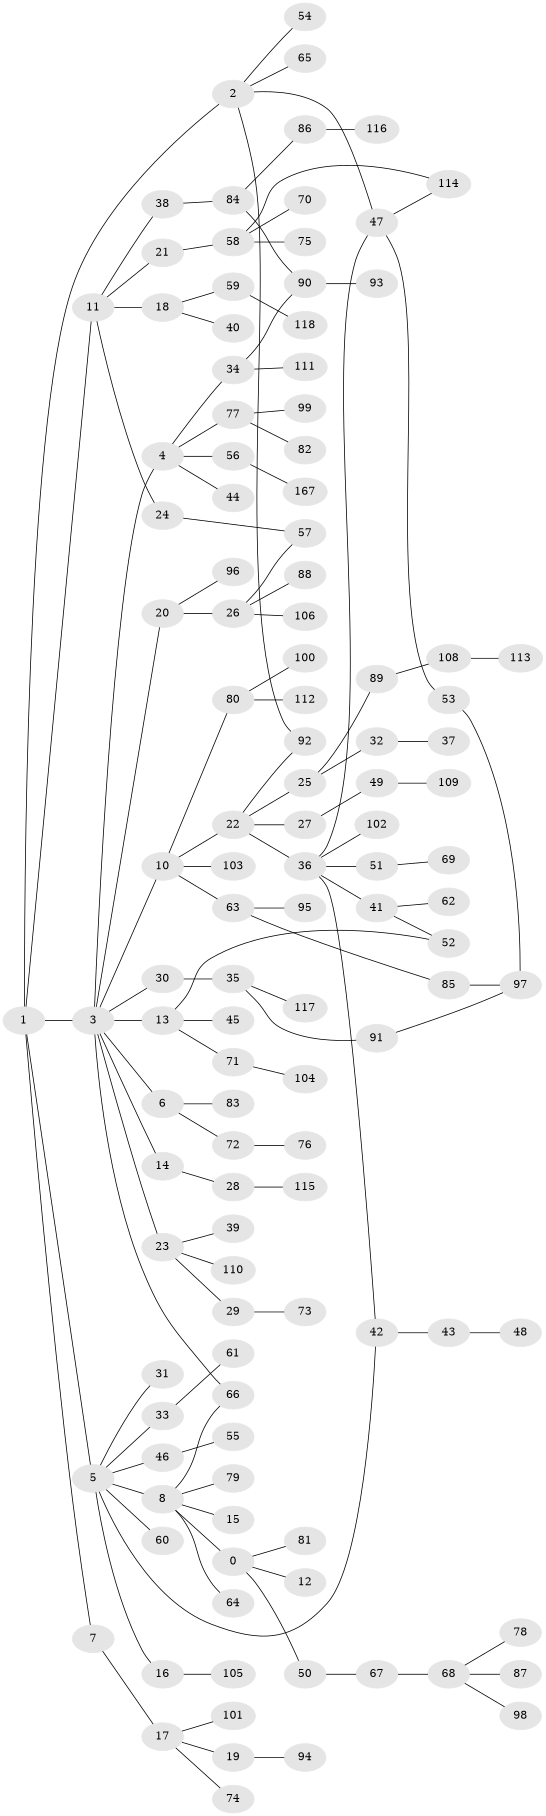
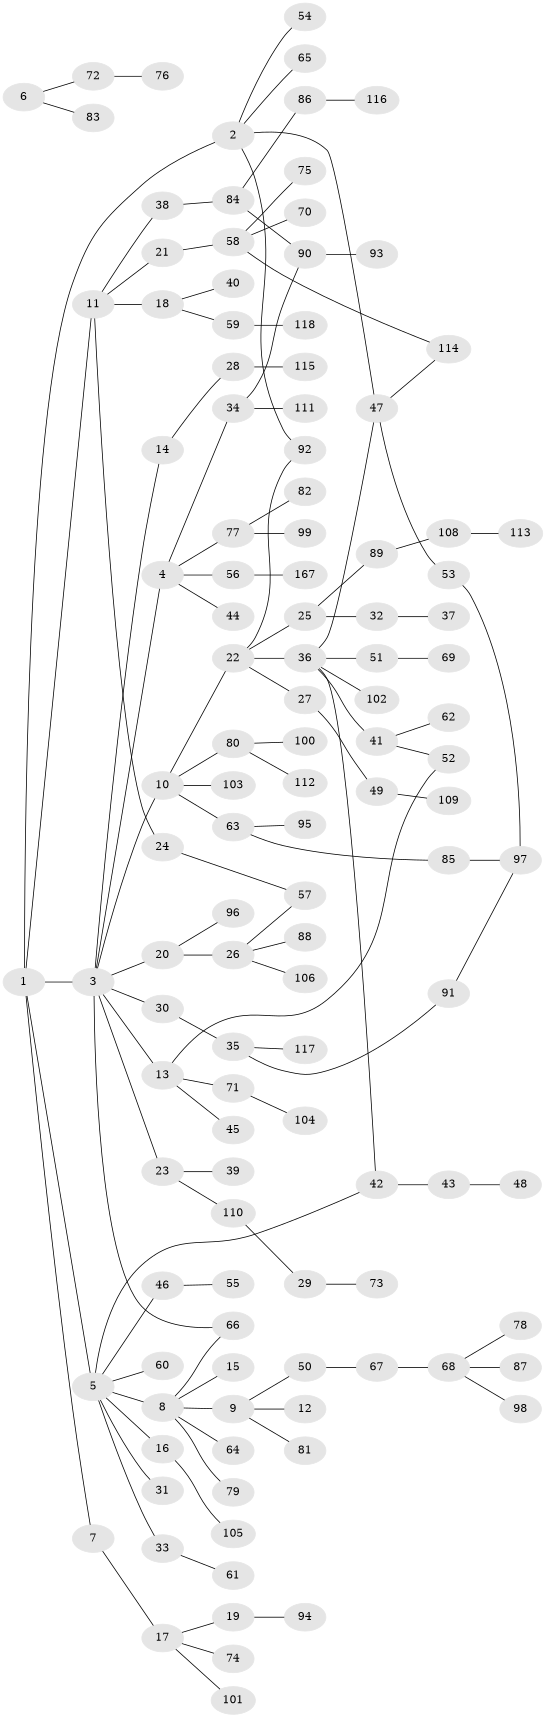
edge "3" -- "6": removed
edge "23" -- "29": now "110" -- "29"
node "0": label "0" -> "9"
